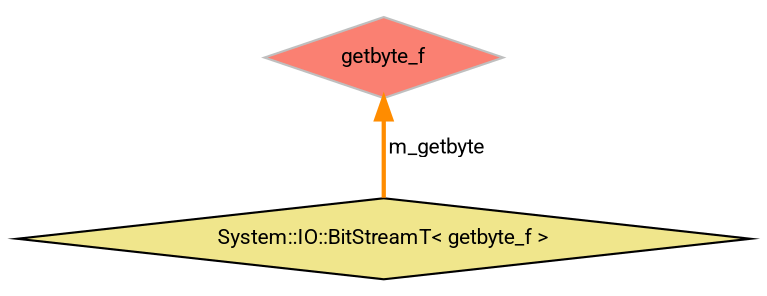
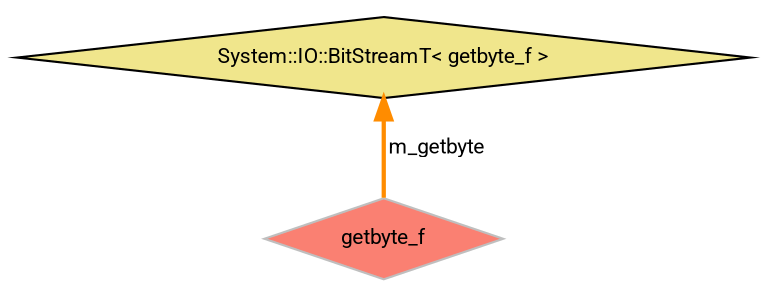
edge "System::IO::BitStreamT< getbyte_f >" -> "getbyte_f": reversed
